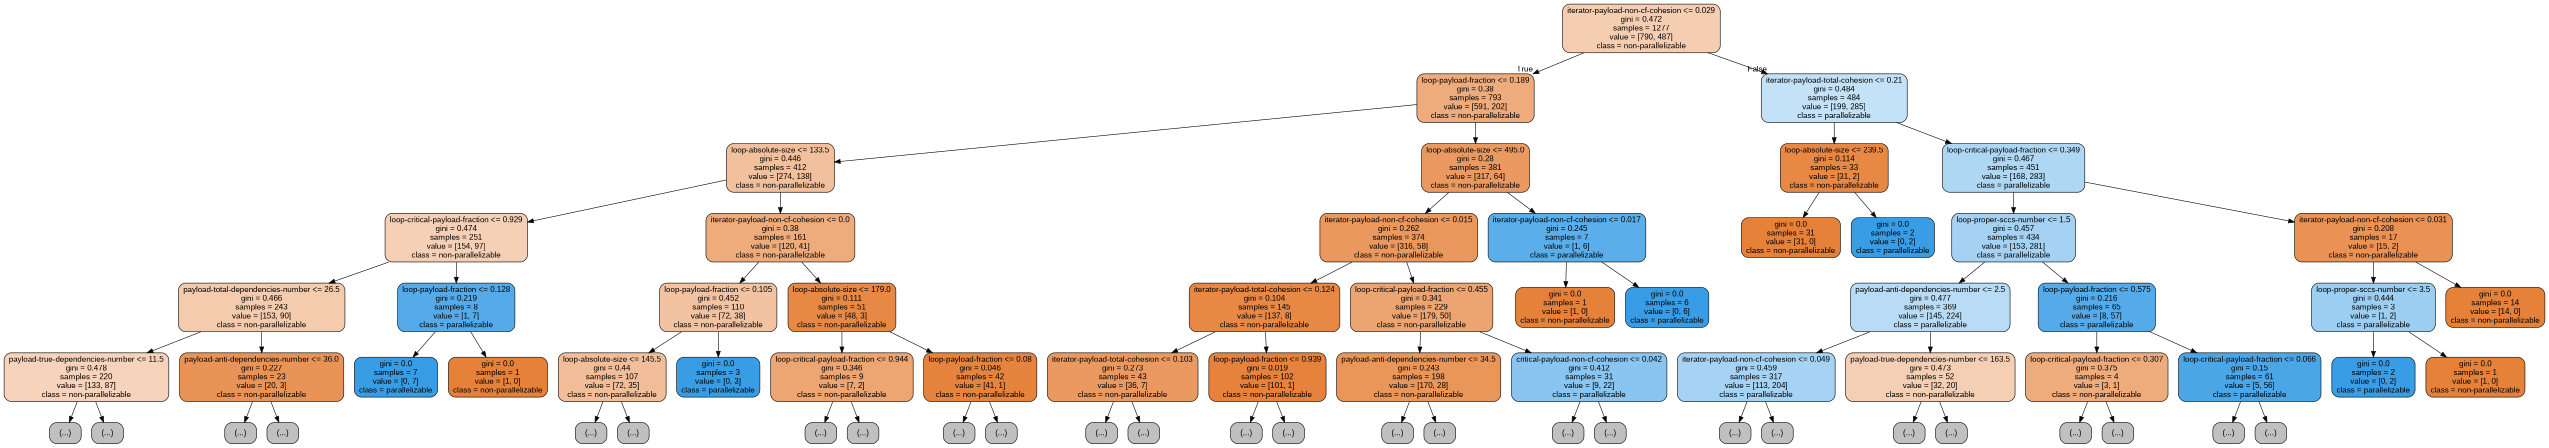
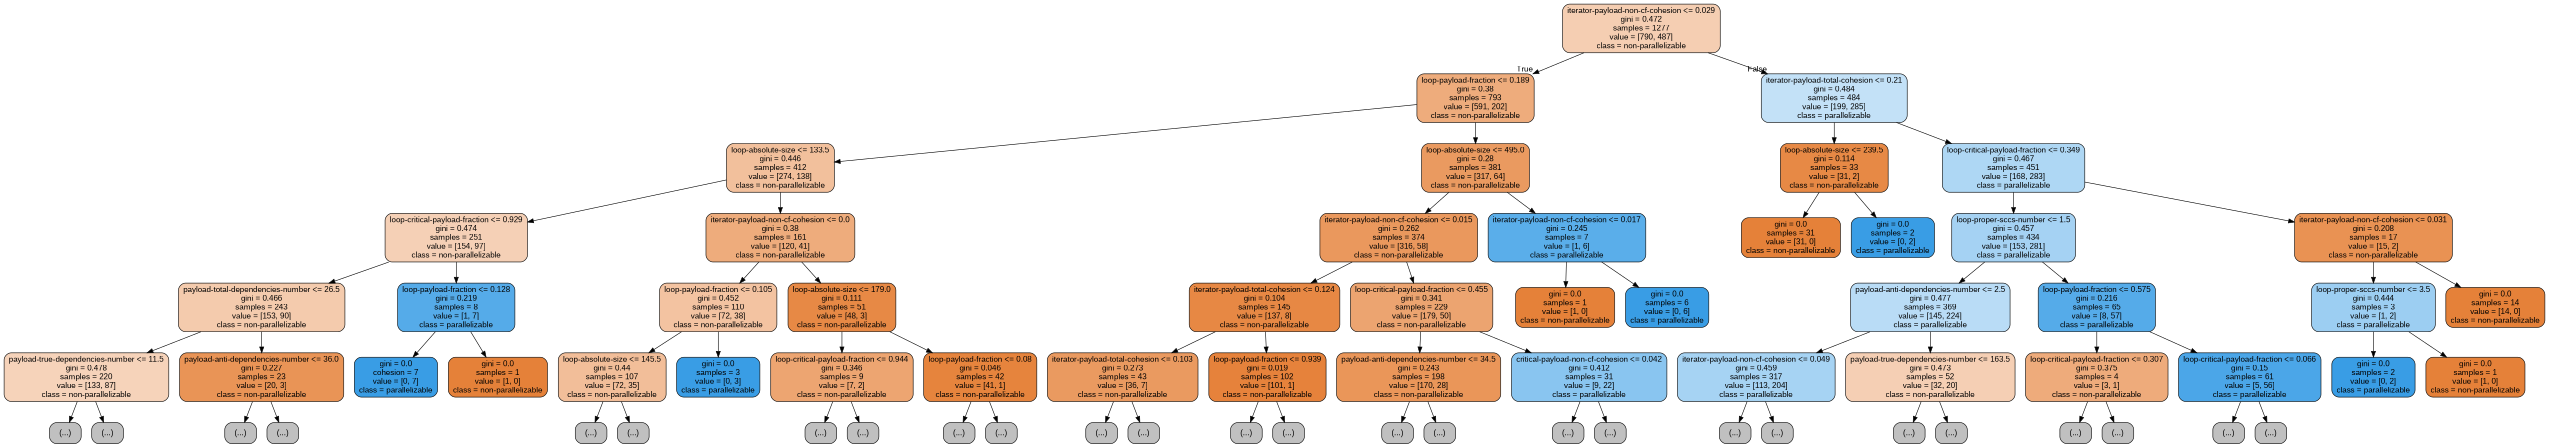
node "gini = 0.0 samples = 7 value = [0, 7] class = parallelizable": label "gini = 0.0 samples = 7 value = [0, 7] class = parallelizable" -> "gini = 0.0 cohesion = 7 value = [0, 7] class = parallelizable"
